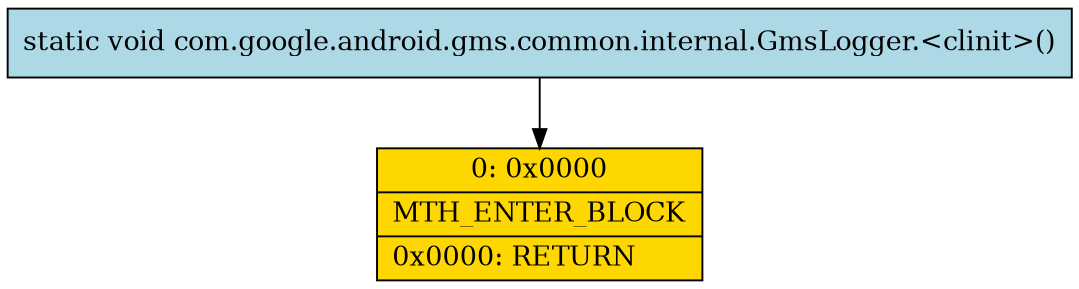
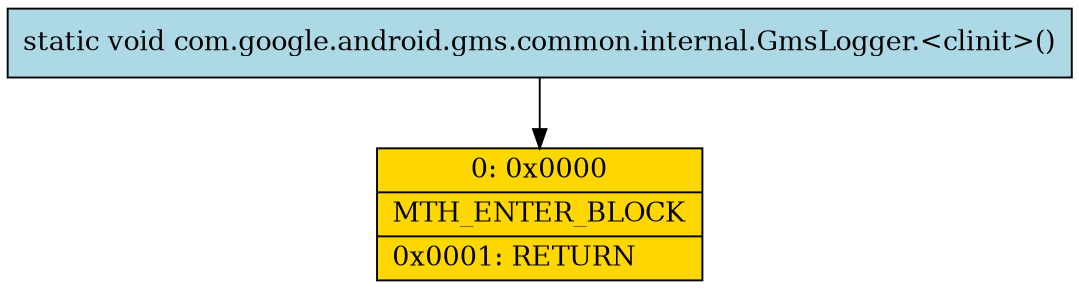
node "0: 0x0000": text "0x0000: RETURN" -> "0x0001: RETURN"
